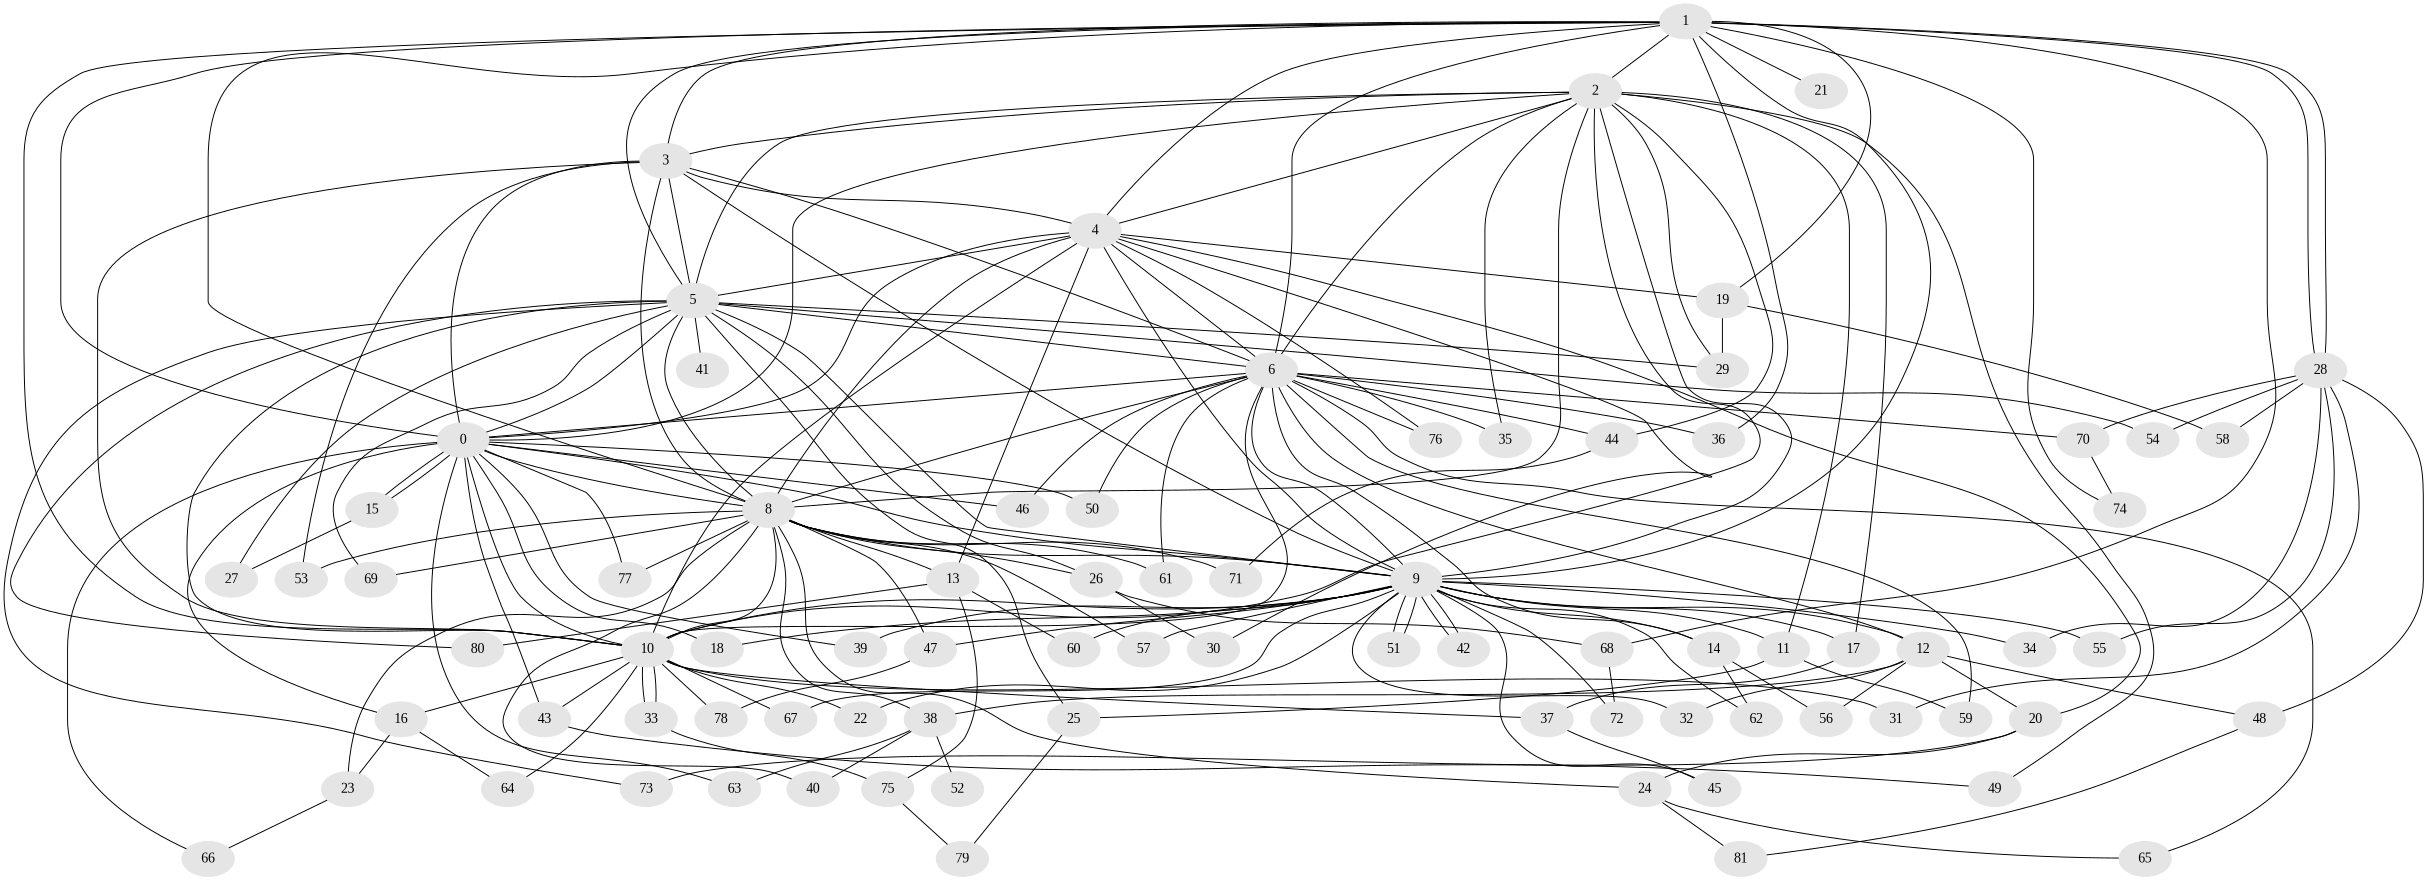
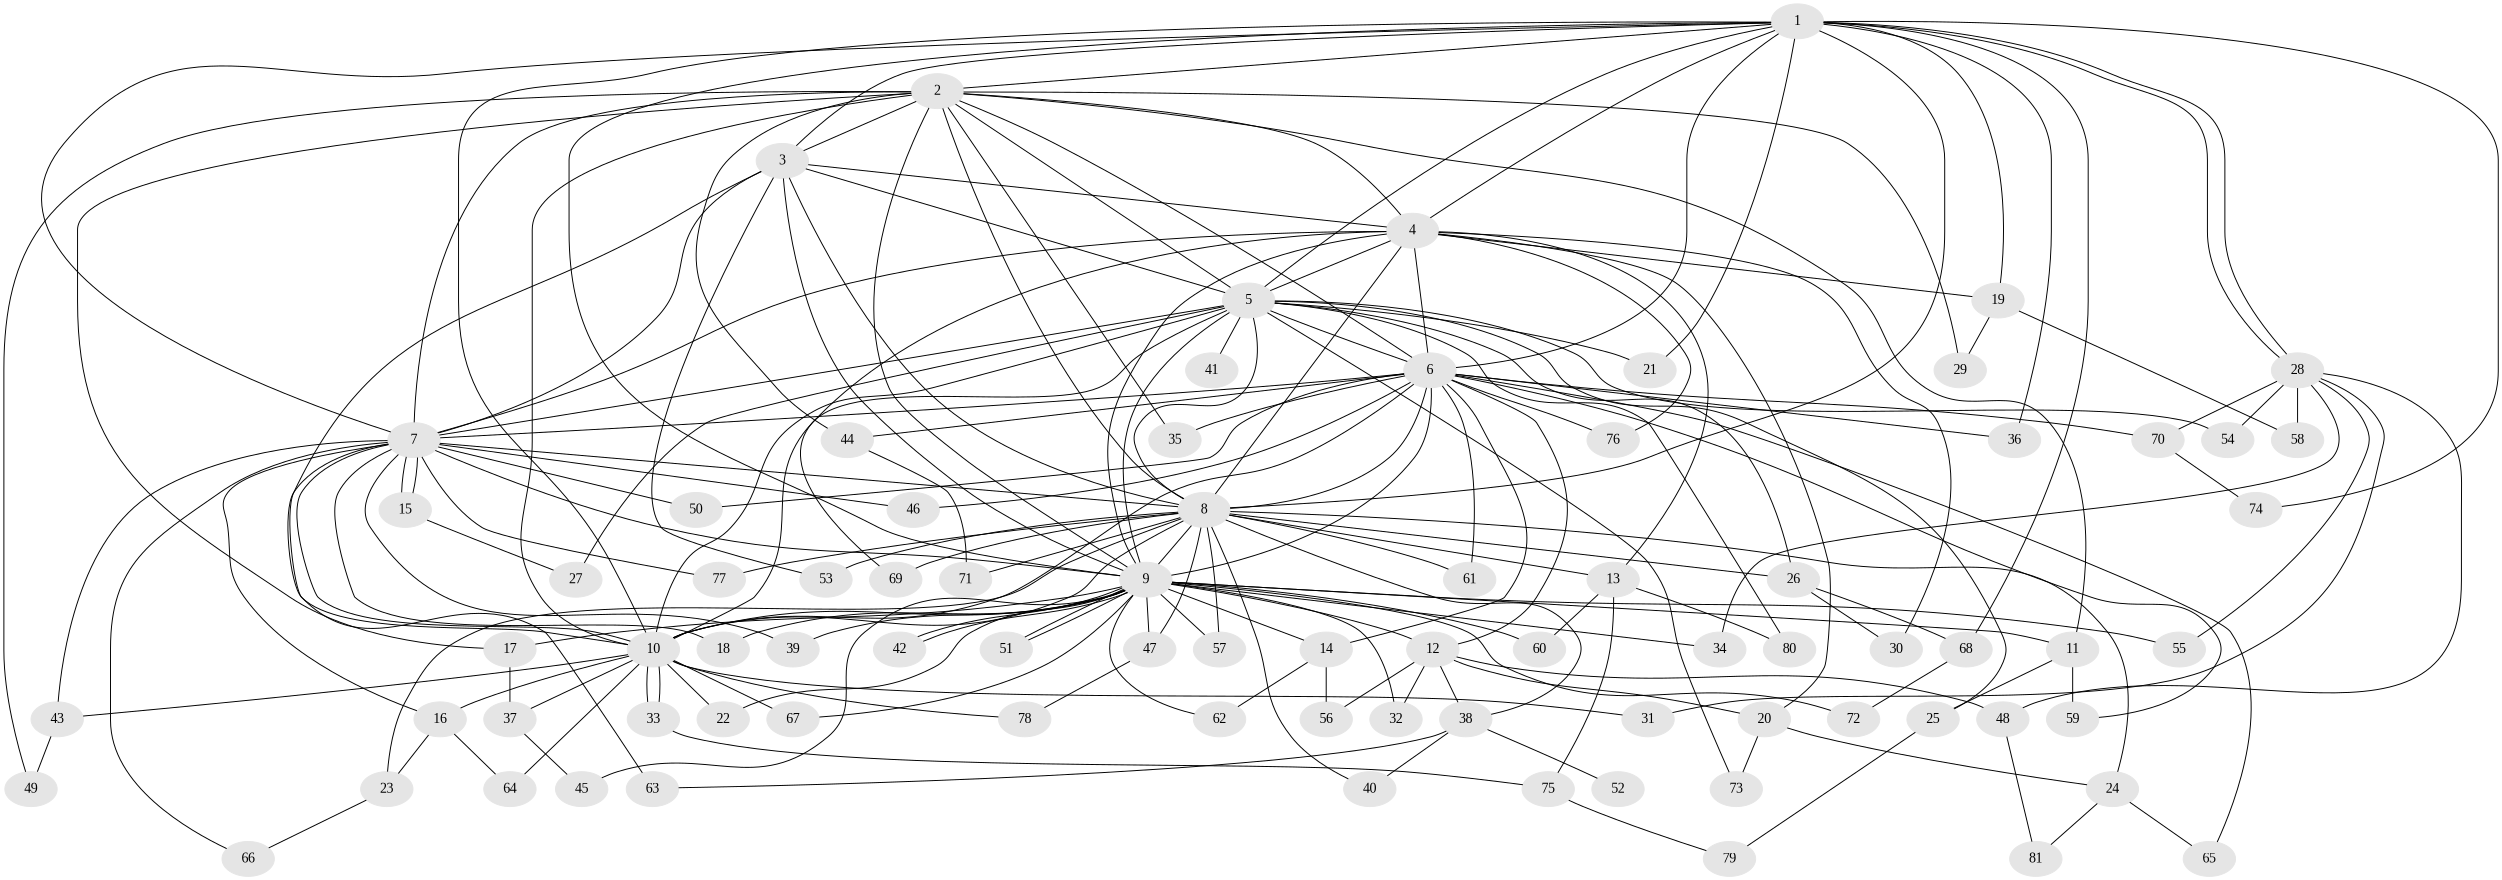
edge "3" -- "6": removed
edge "5" -- "29": now "5" -- "21"
node "0": label "0" -> "7"
